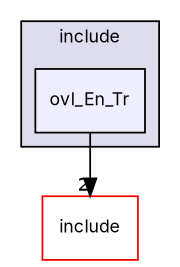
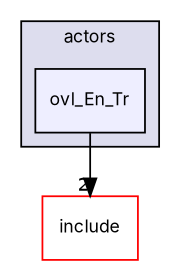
cluster "include": label "include" -> "actors"
